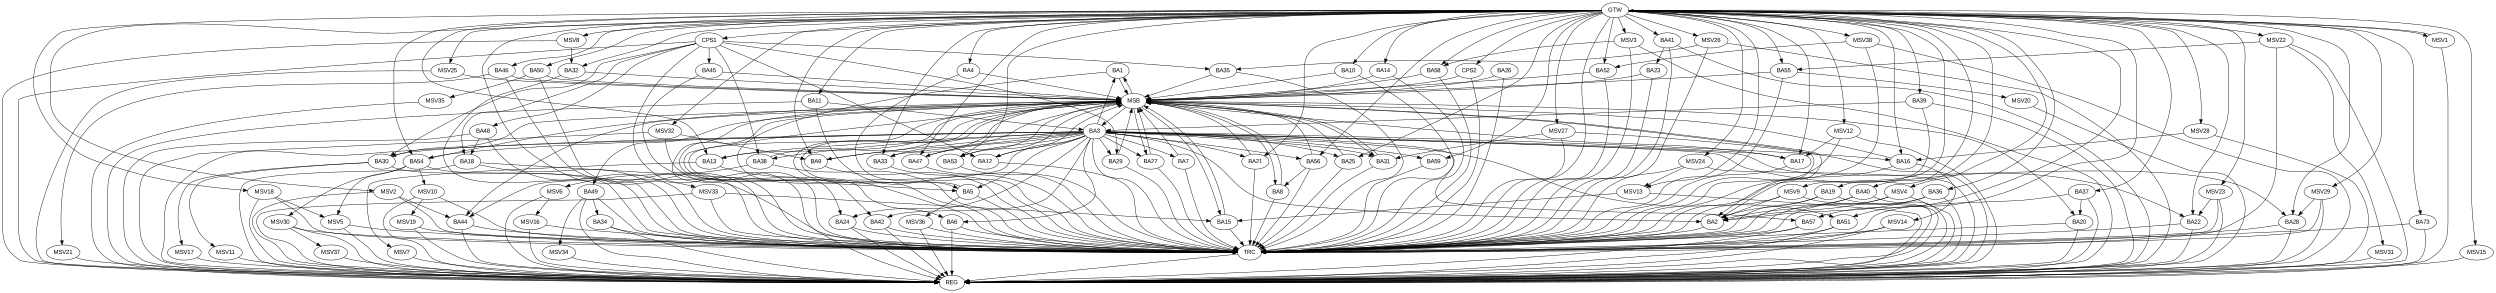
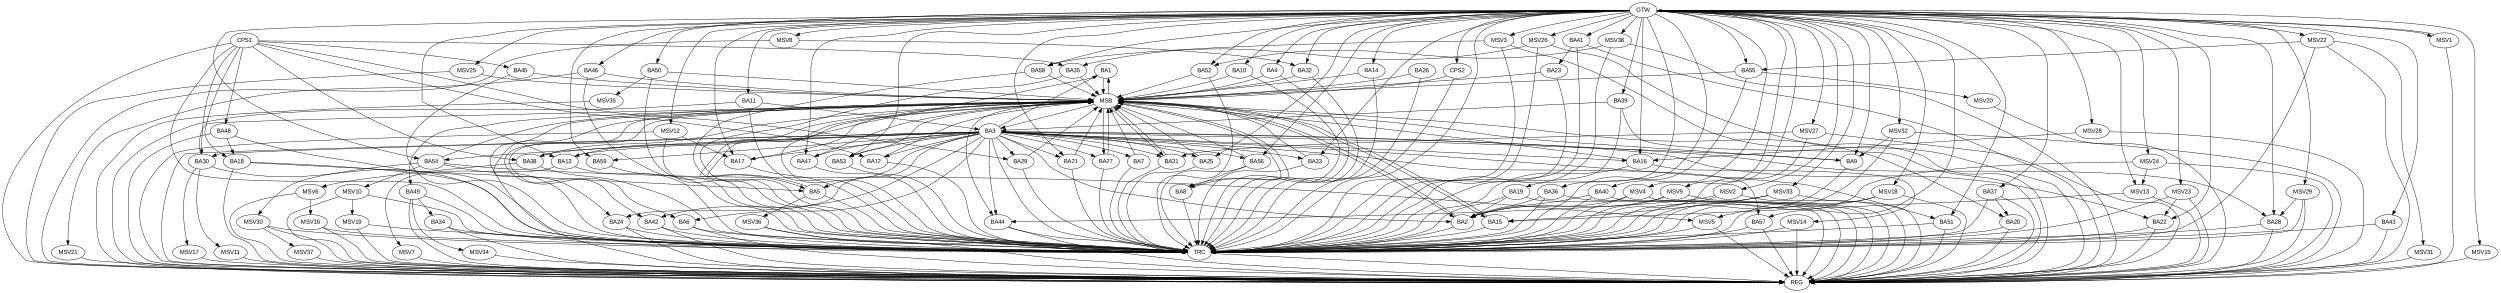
edge "GTW" -> "CPS1": removed
node "BA73": label "BA73" -> "BA43"
